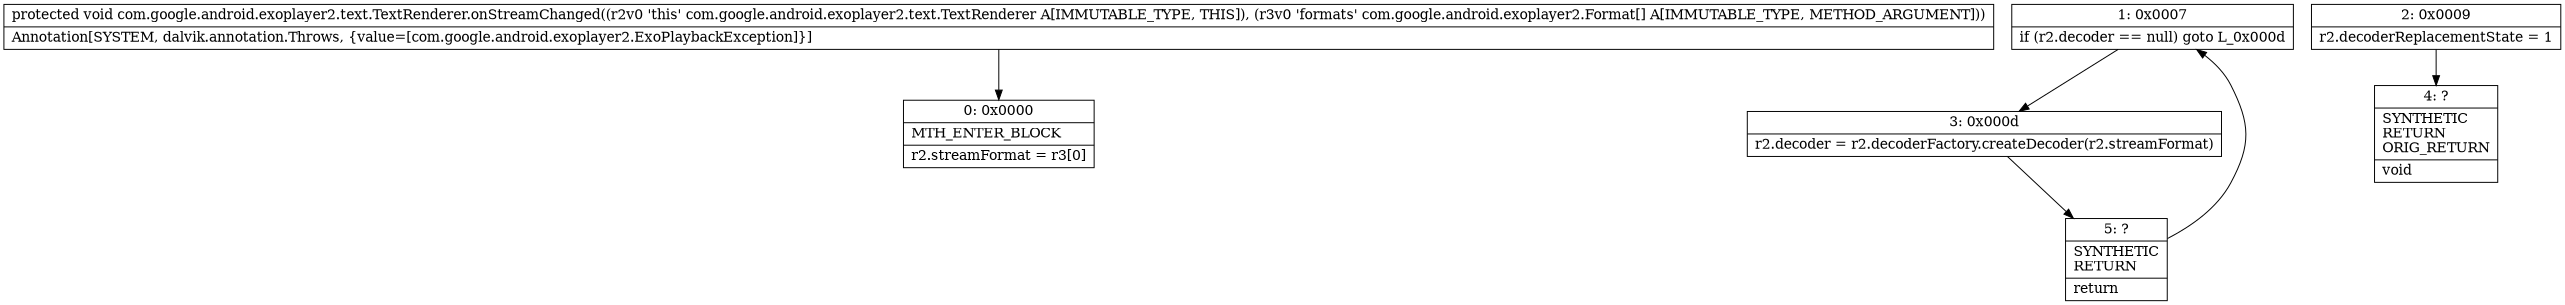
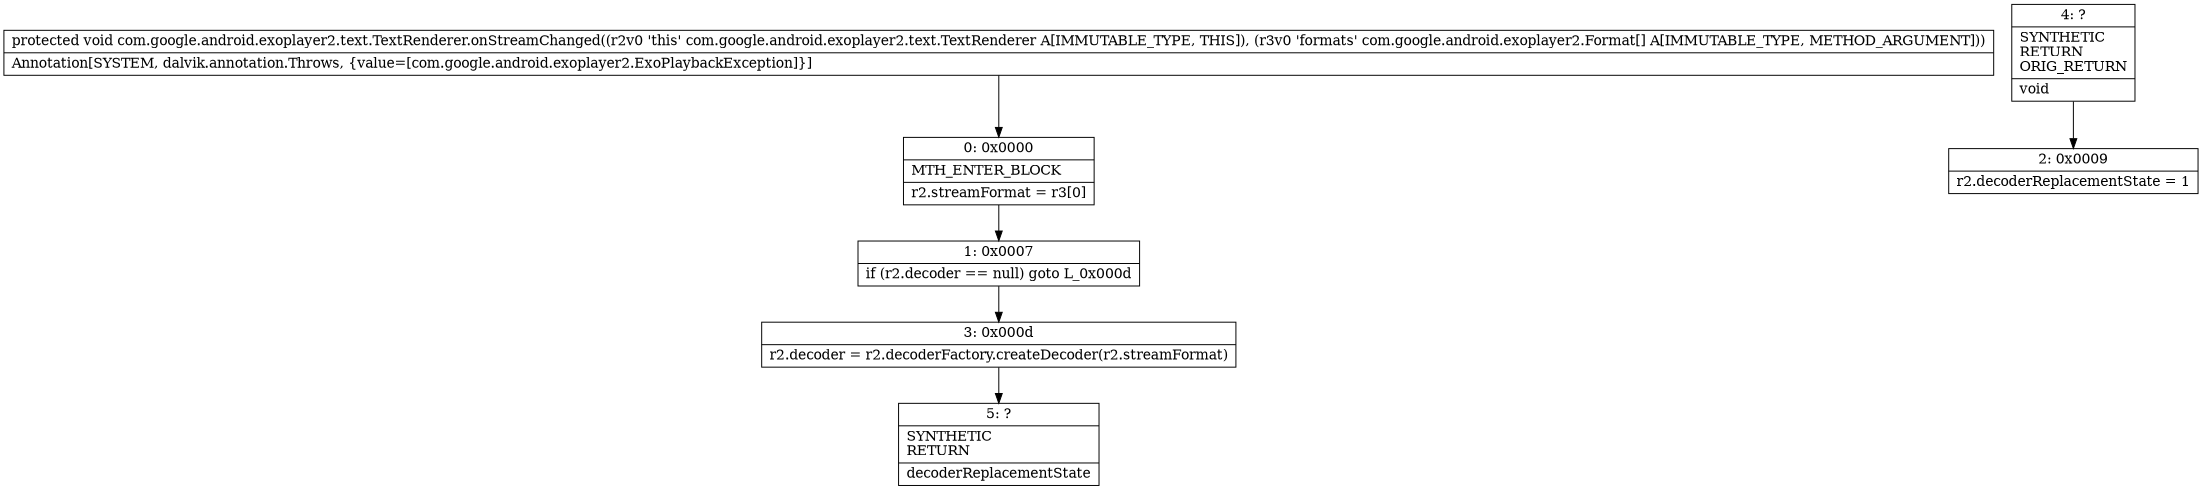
edge "2: 0x0009" -> "4: ?": reversed
edge "5: ?" -> "1: 0x0007": now "0: 0x0000" -> "1: 0x0007"
node "5: ?": text "return" -> "decoderReplacementState"
